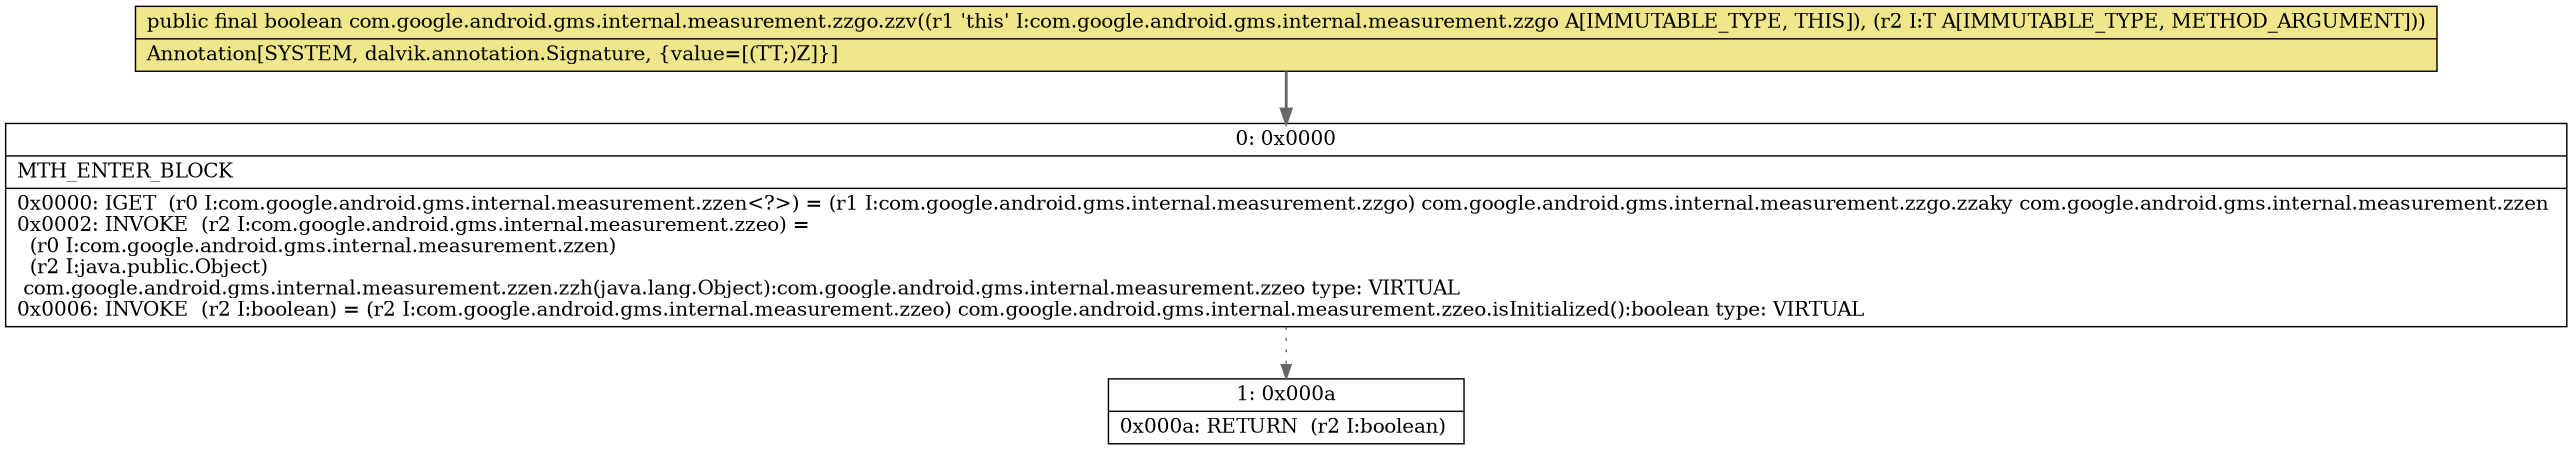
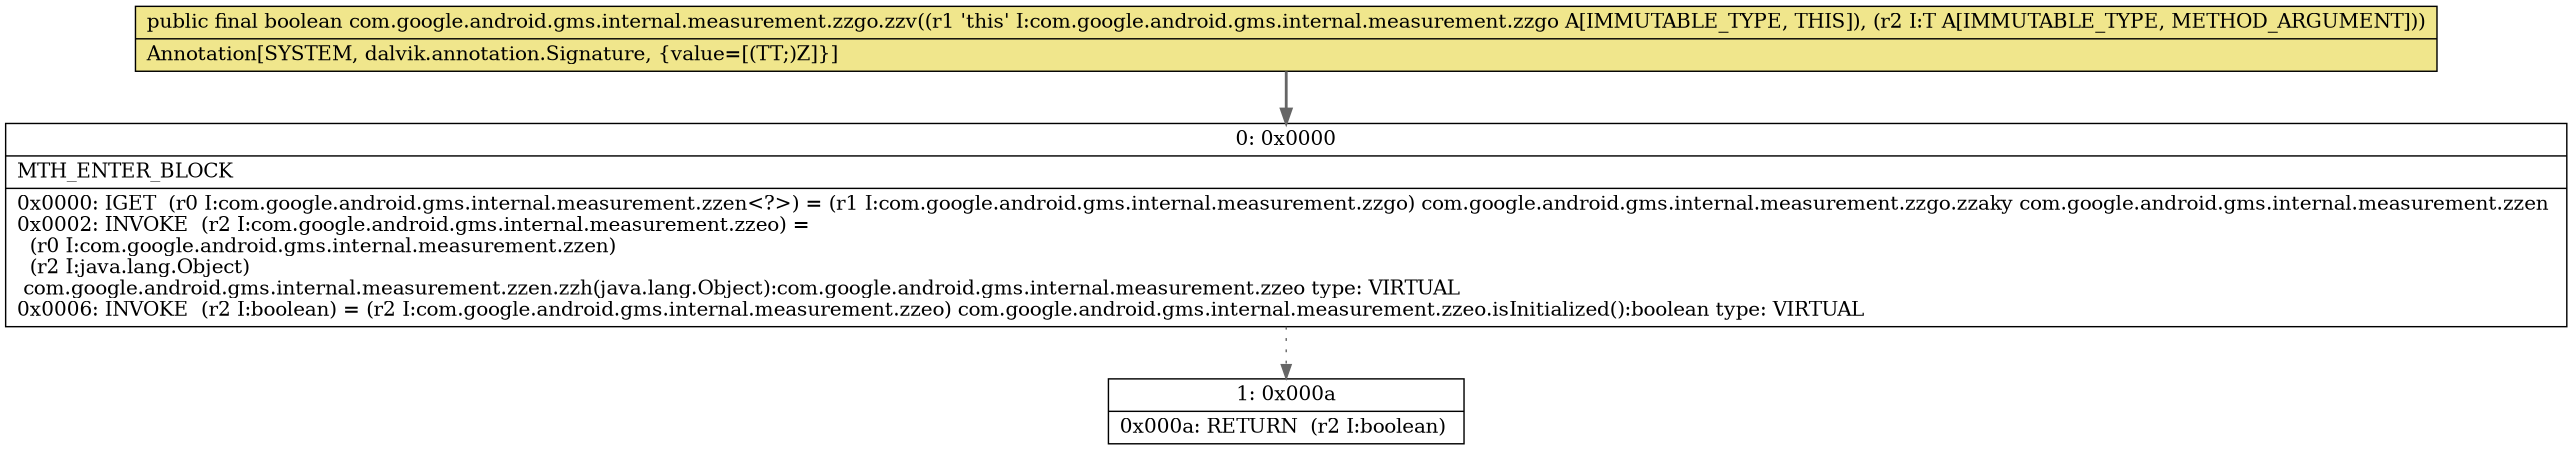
node "0: 0x0000": text "(r2 I:java.public.Object)" -> "(r2 I:java.lang.Object)"
